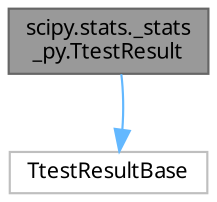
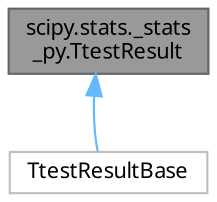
edge "scipy.stats._stats _py.TtestResult" -> "TtestResultBase": reversed
